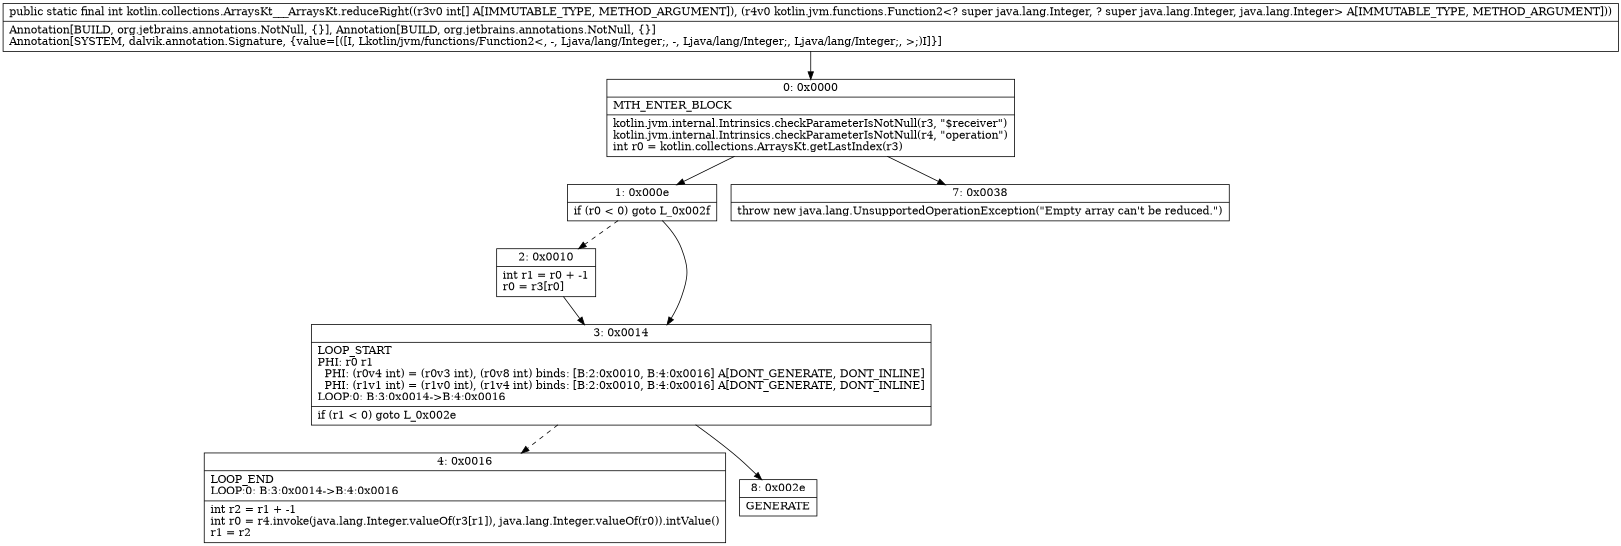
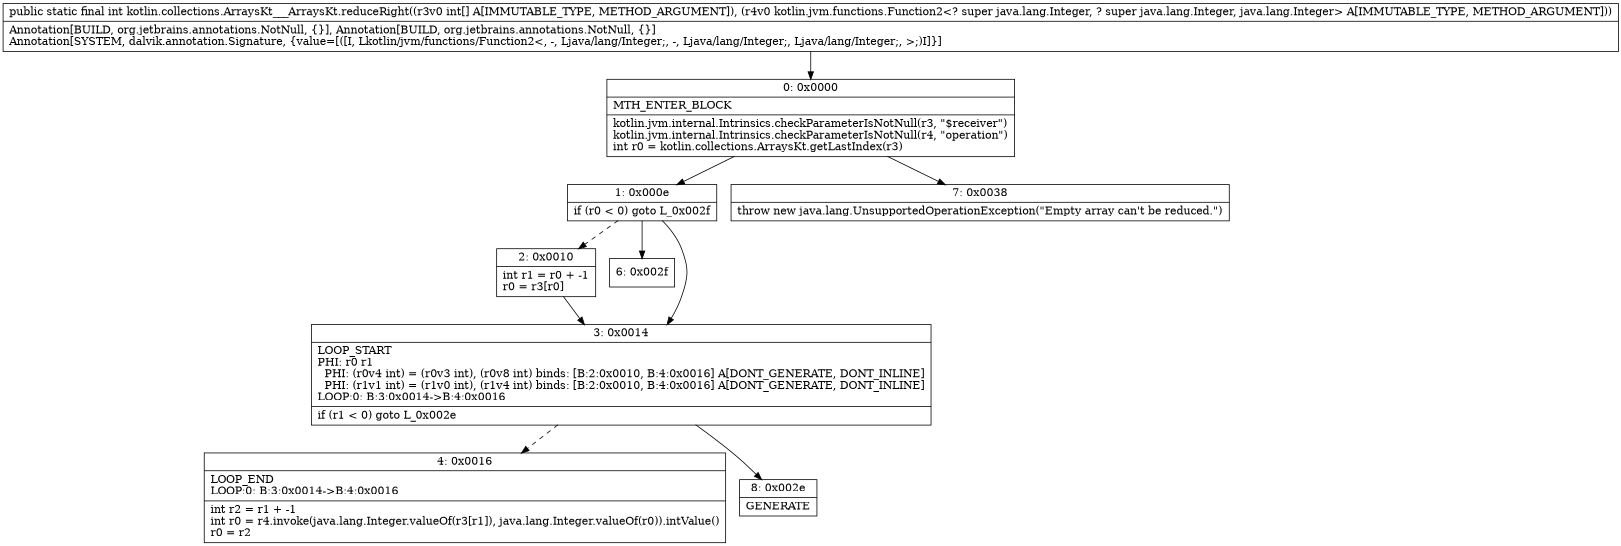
node "6: 0x002f": added
node "4: 0x0016": text "r1 = r2" -> "r0 = r2"
